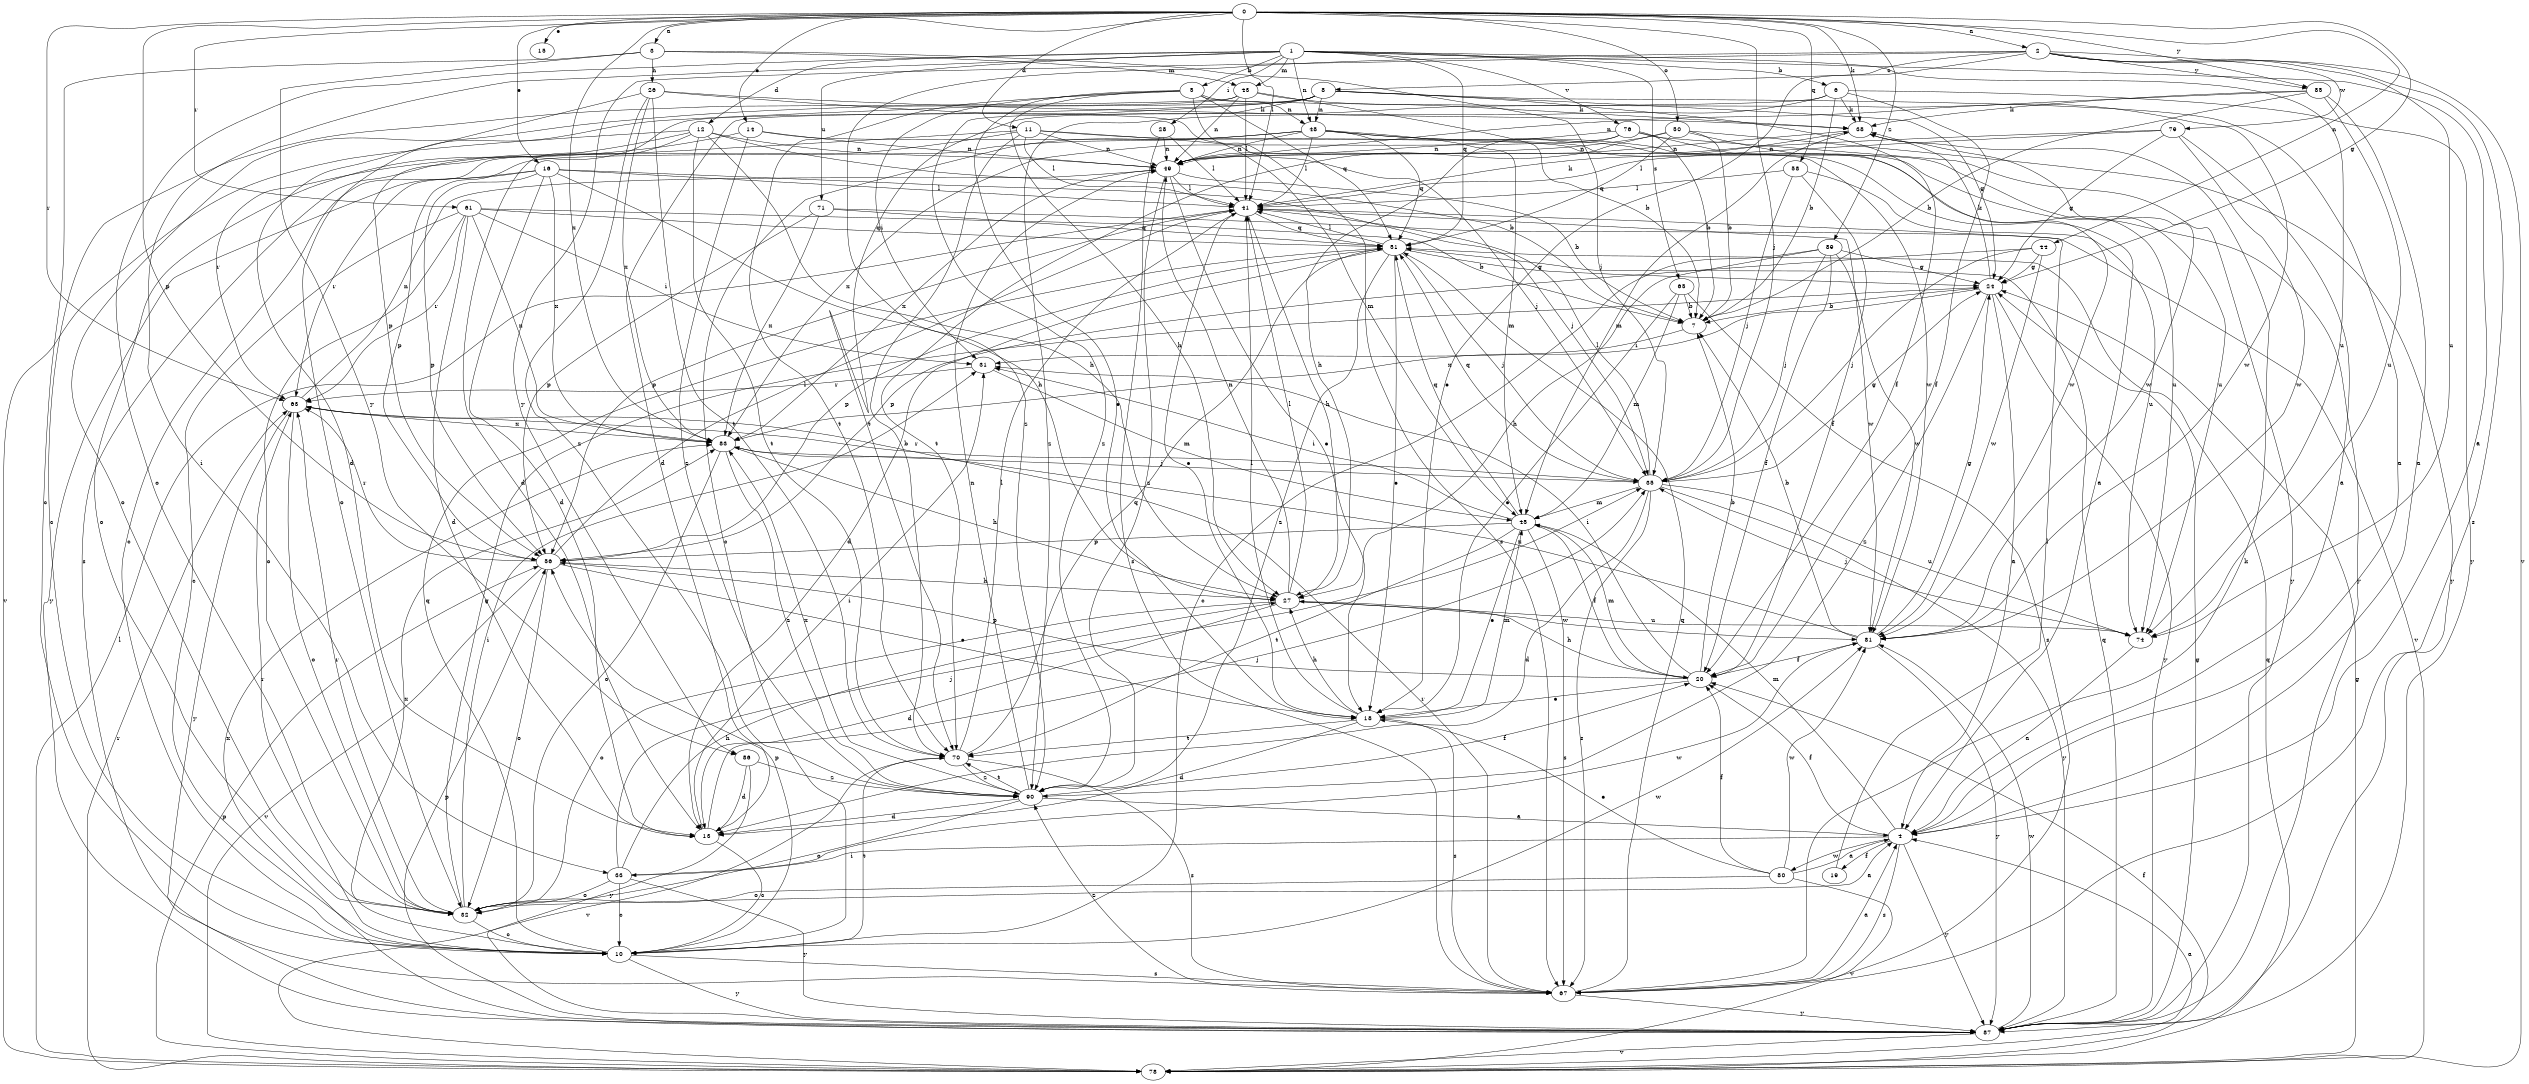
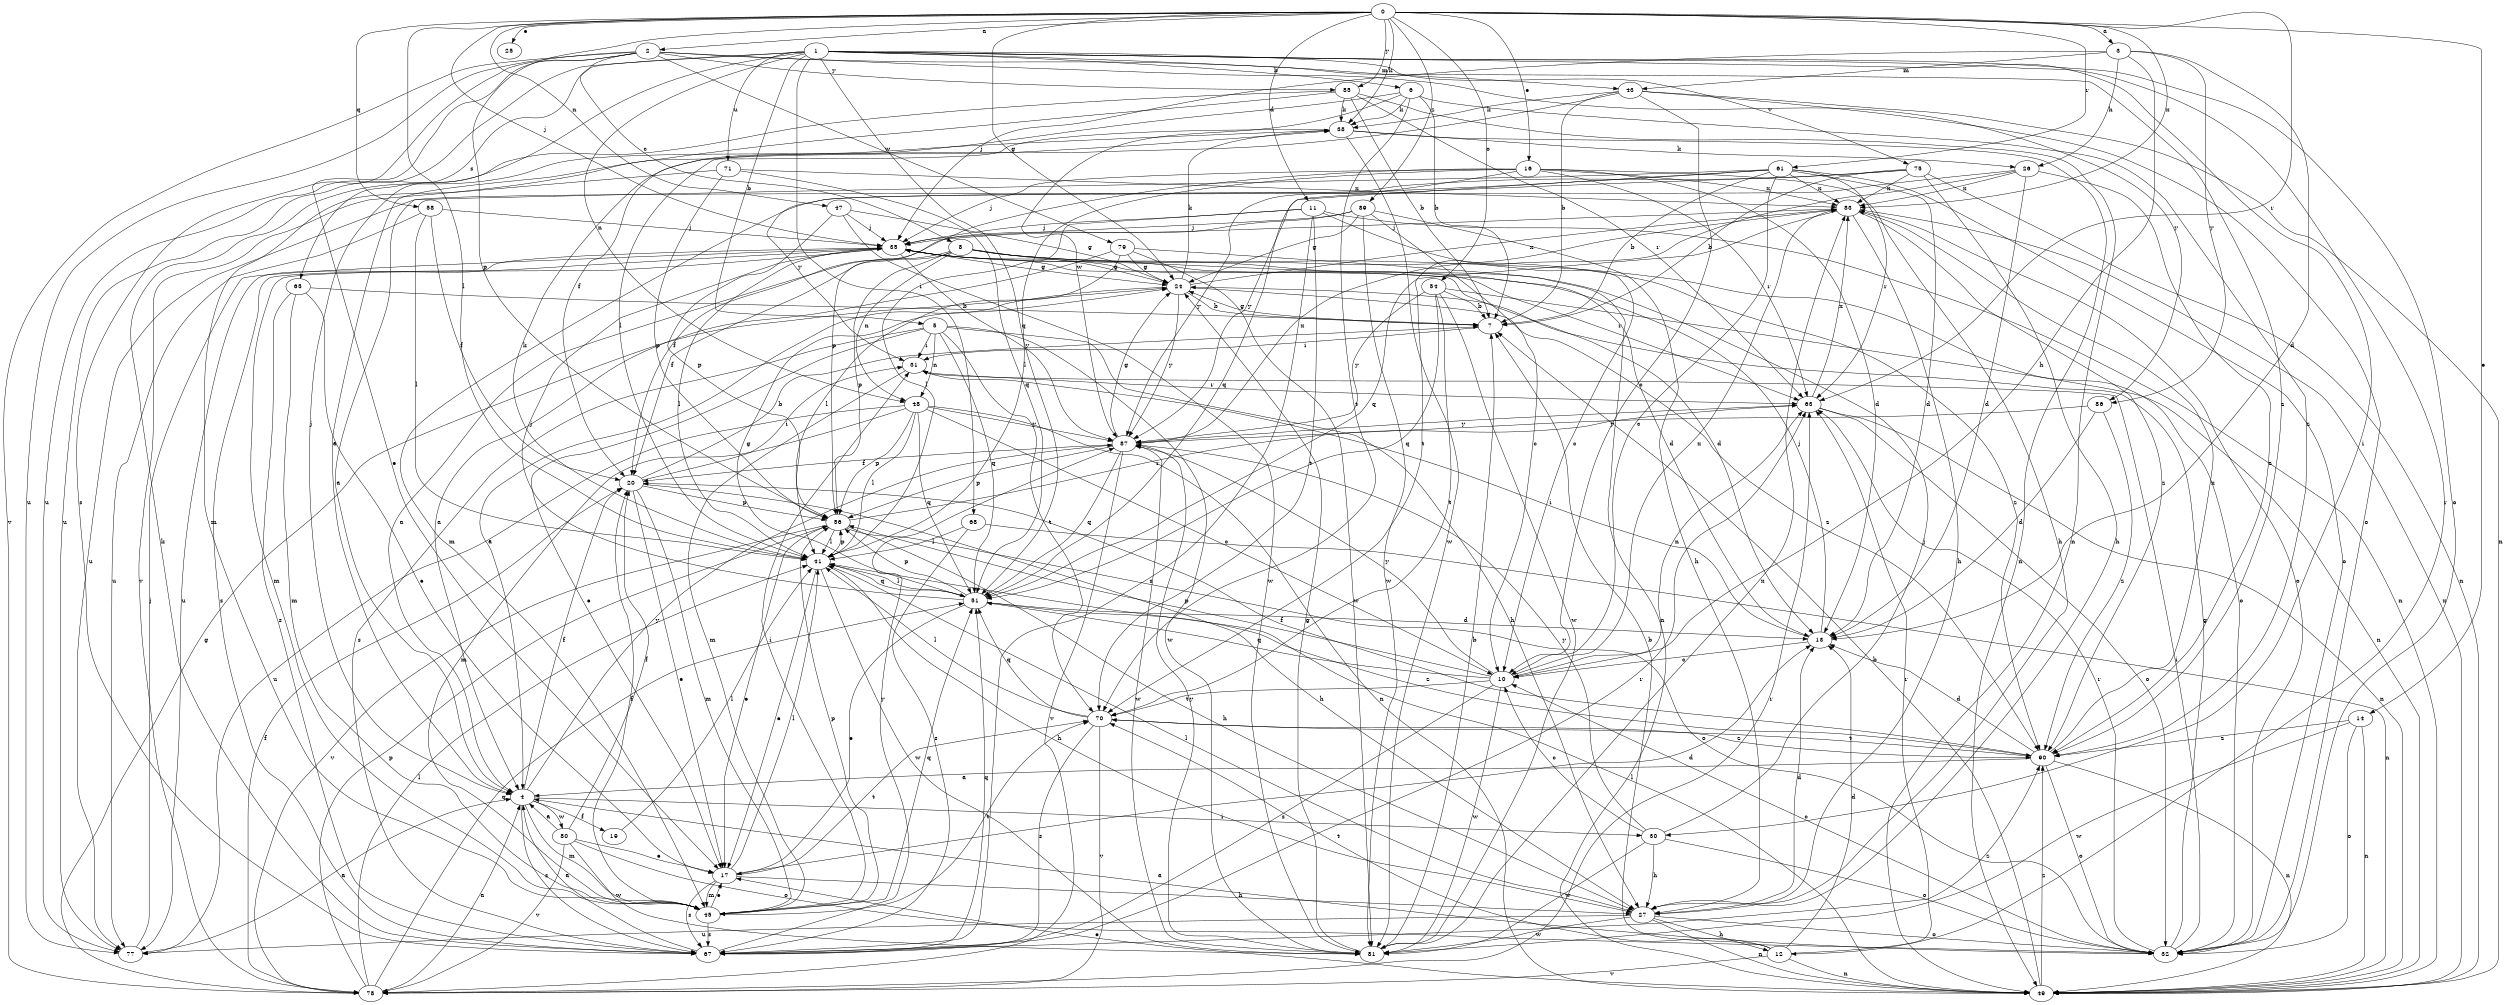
node "15": label "15" -> "25"
edge "1" -> "12": label "d" -> "r"
edge "26" -> "38": reversed
node "28": label "28" -> "68"
node "76": label "76" -> "75"
node "50": label "50" -> "54"
edge "11" -> "4": now "61" -> "4"
edge "85" -> "63": added, label "r"
node "44": label "44" -> "47"
edge "61" -> "31": label "i" -> "y"
edge "7" -> "24": added, label "g"
edge "12" -> "27": reversed
edge "35" -> "51": now "83" -> "51"
edge "3" -> "13": added, label "d"
edge "11" -> "70": label "b" -> "t"
edge "1" -> "4": label "a" -> "j"
edge "3" -> "10": label "c" -> "h"
edge "6" -> "87": label "y" -> "w"
node "74": label "74" -> "77"
edge "81" -> "20": now "87" -> "20"
edge "10" -> "63": label "r" -> "n"
node "18": label "18" -> "17"
node "33": label "33" -> "30"
